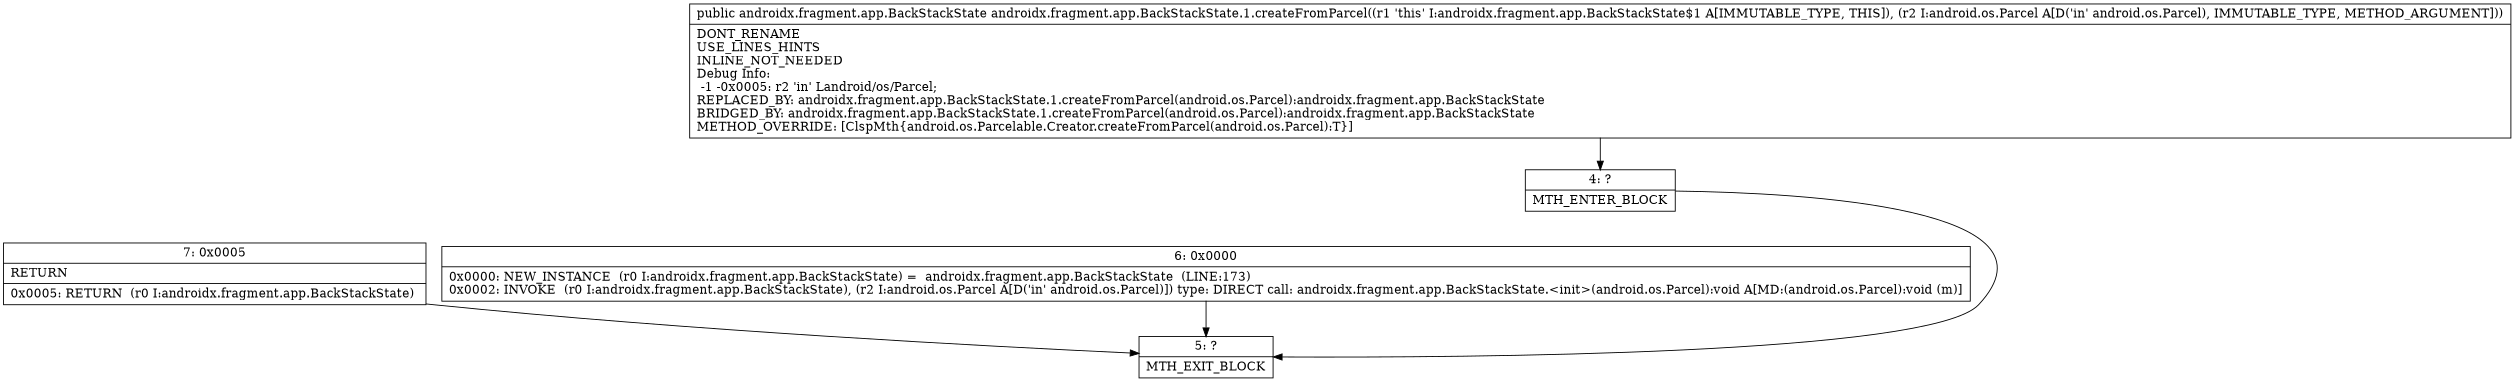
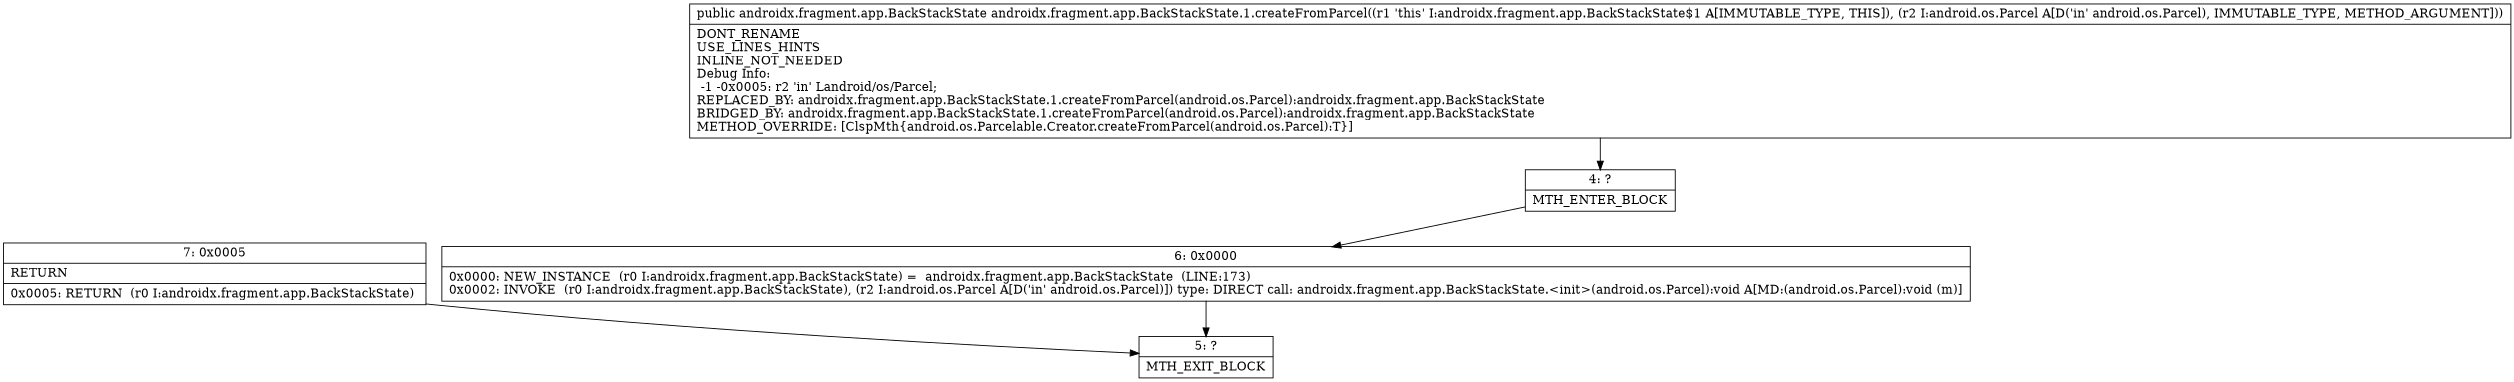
edge "4: ?" -> "5: ?": now "4: ?" -> "6: 0x0000"
